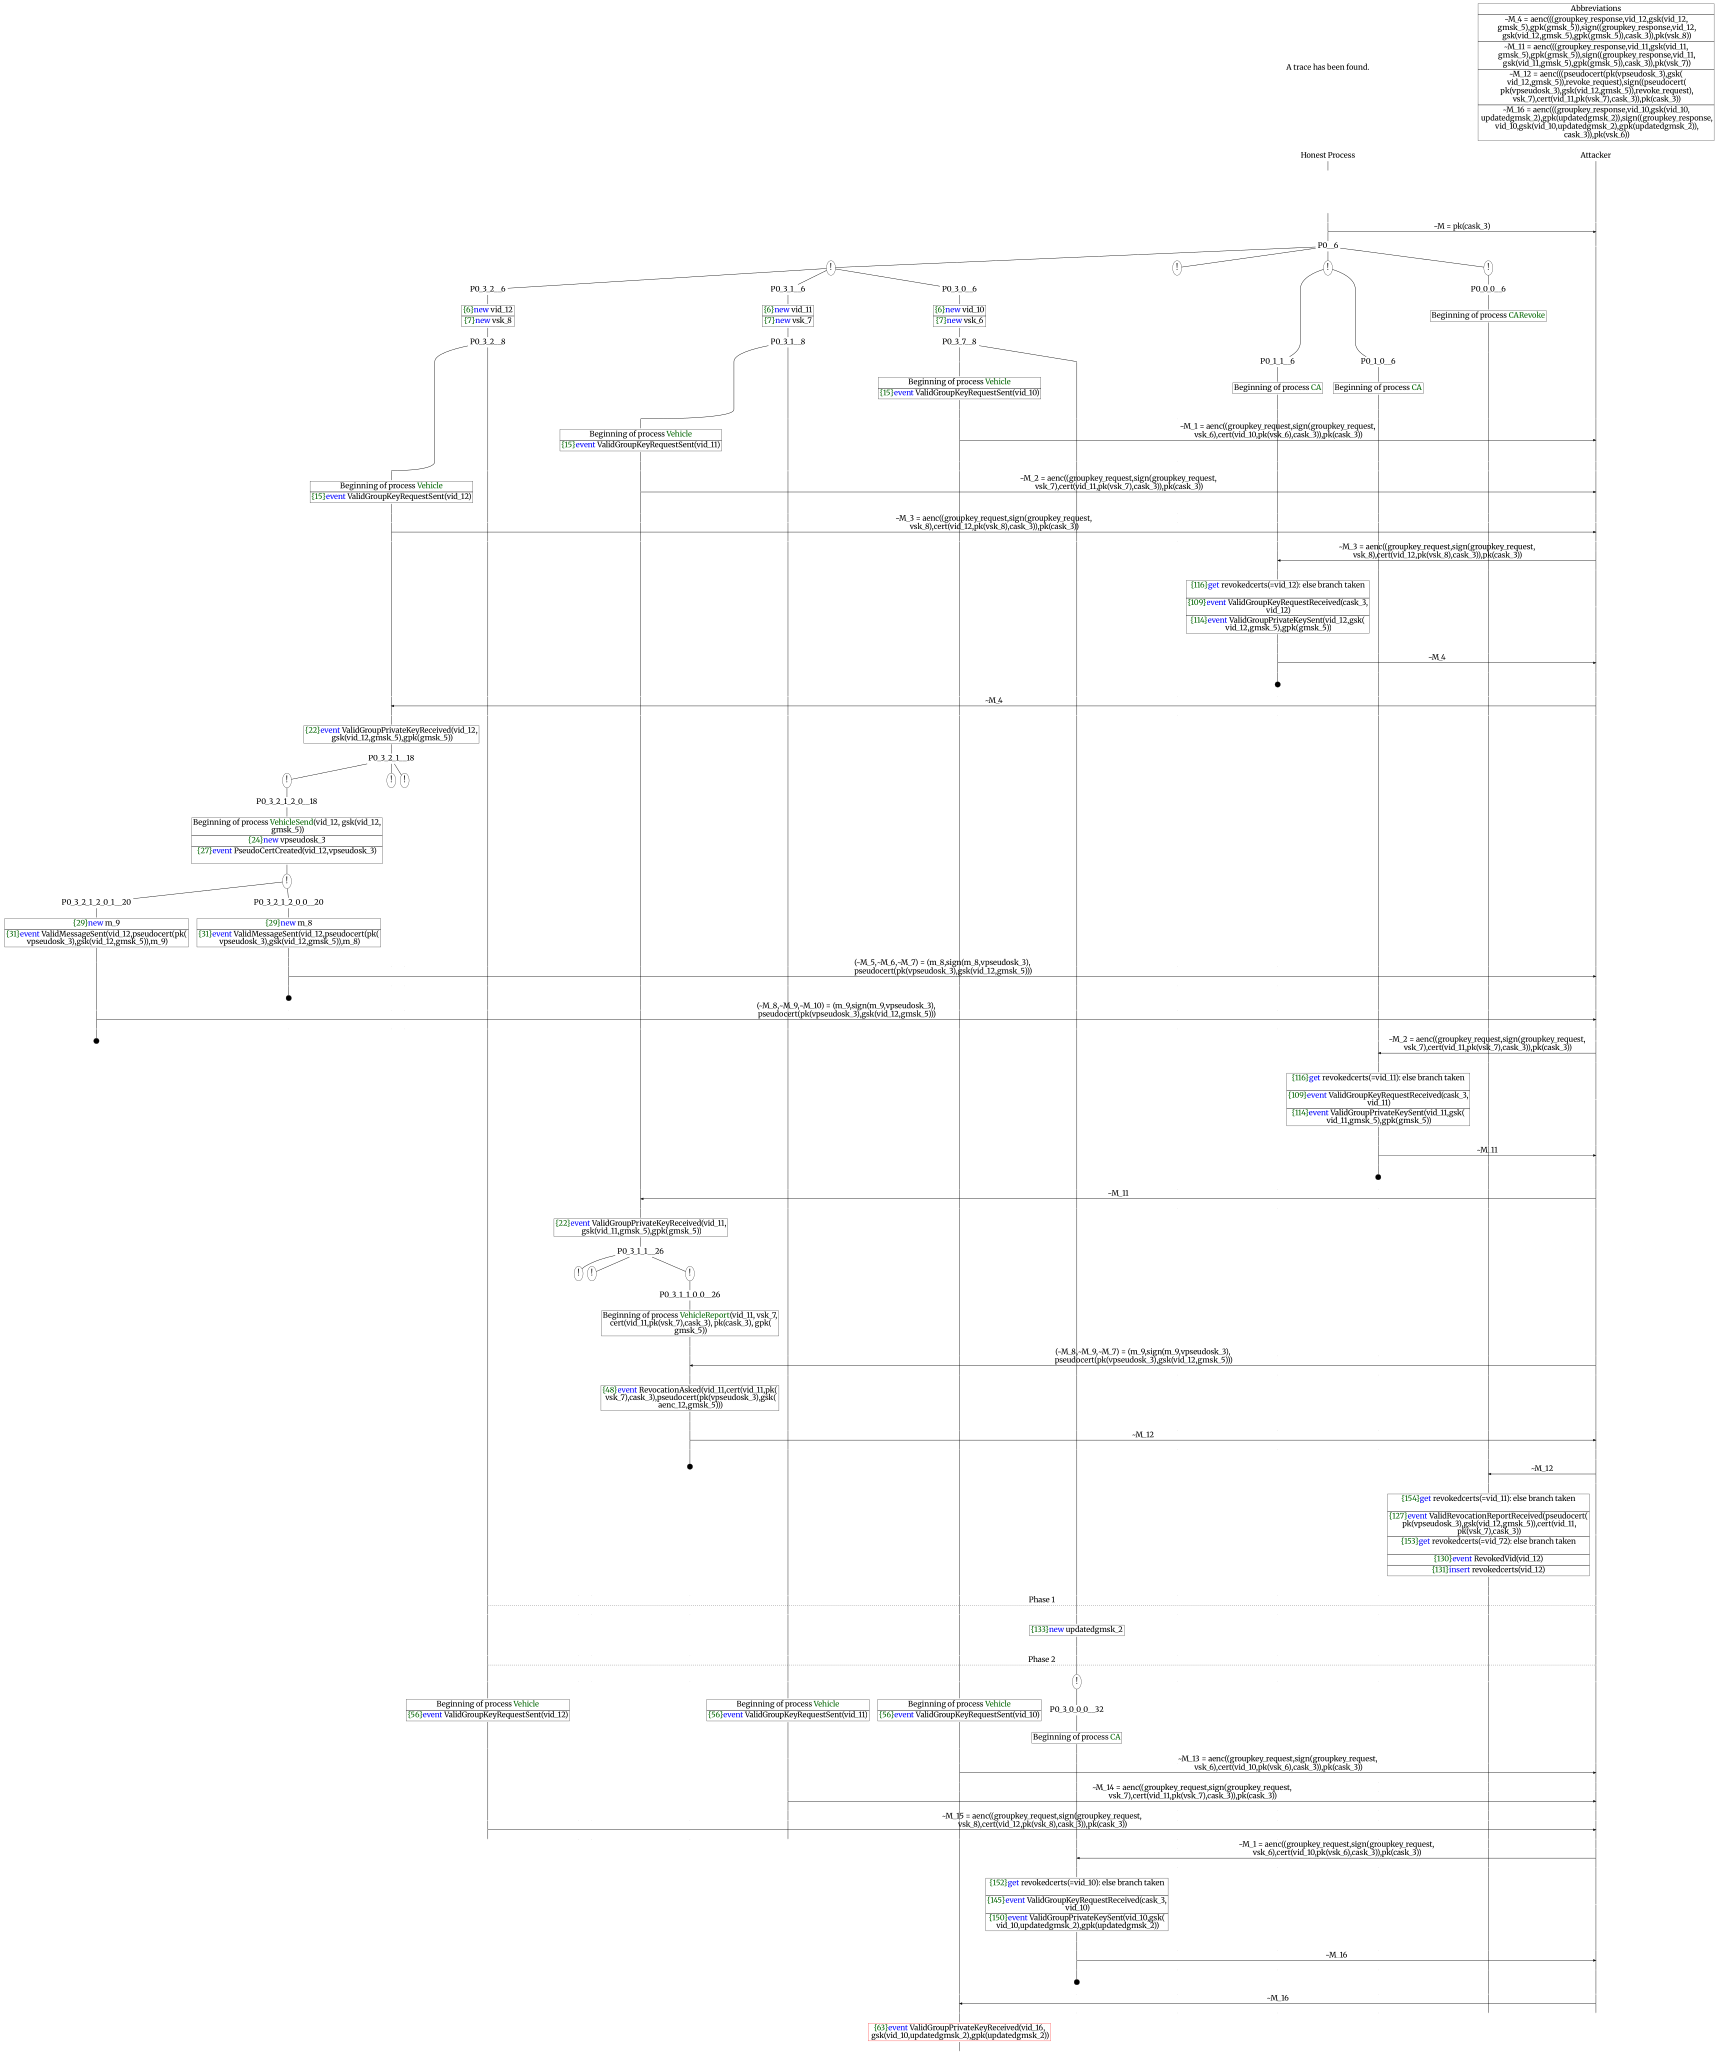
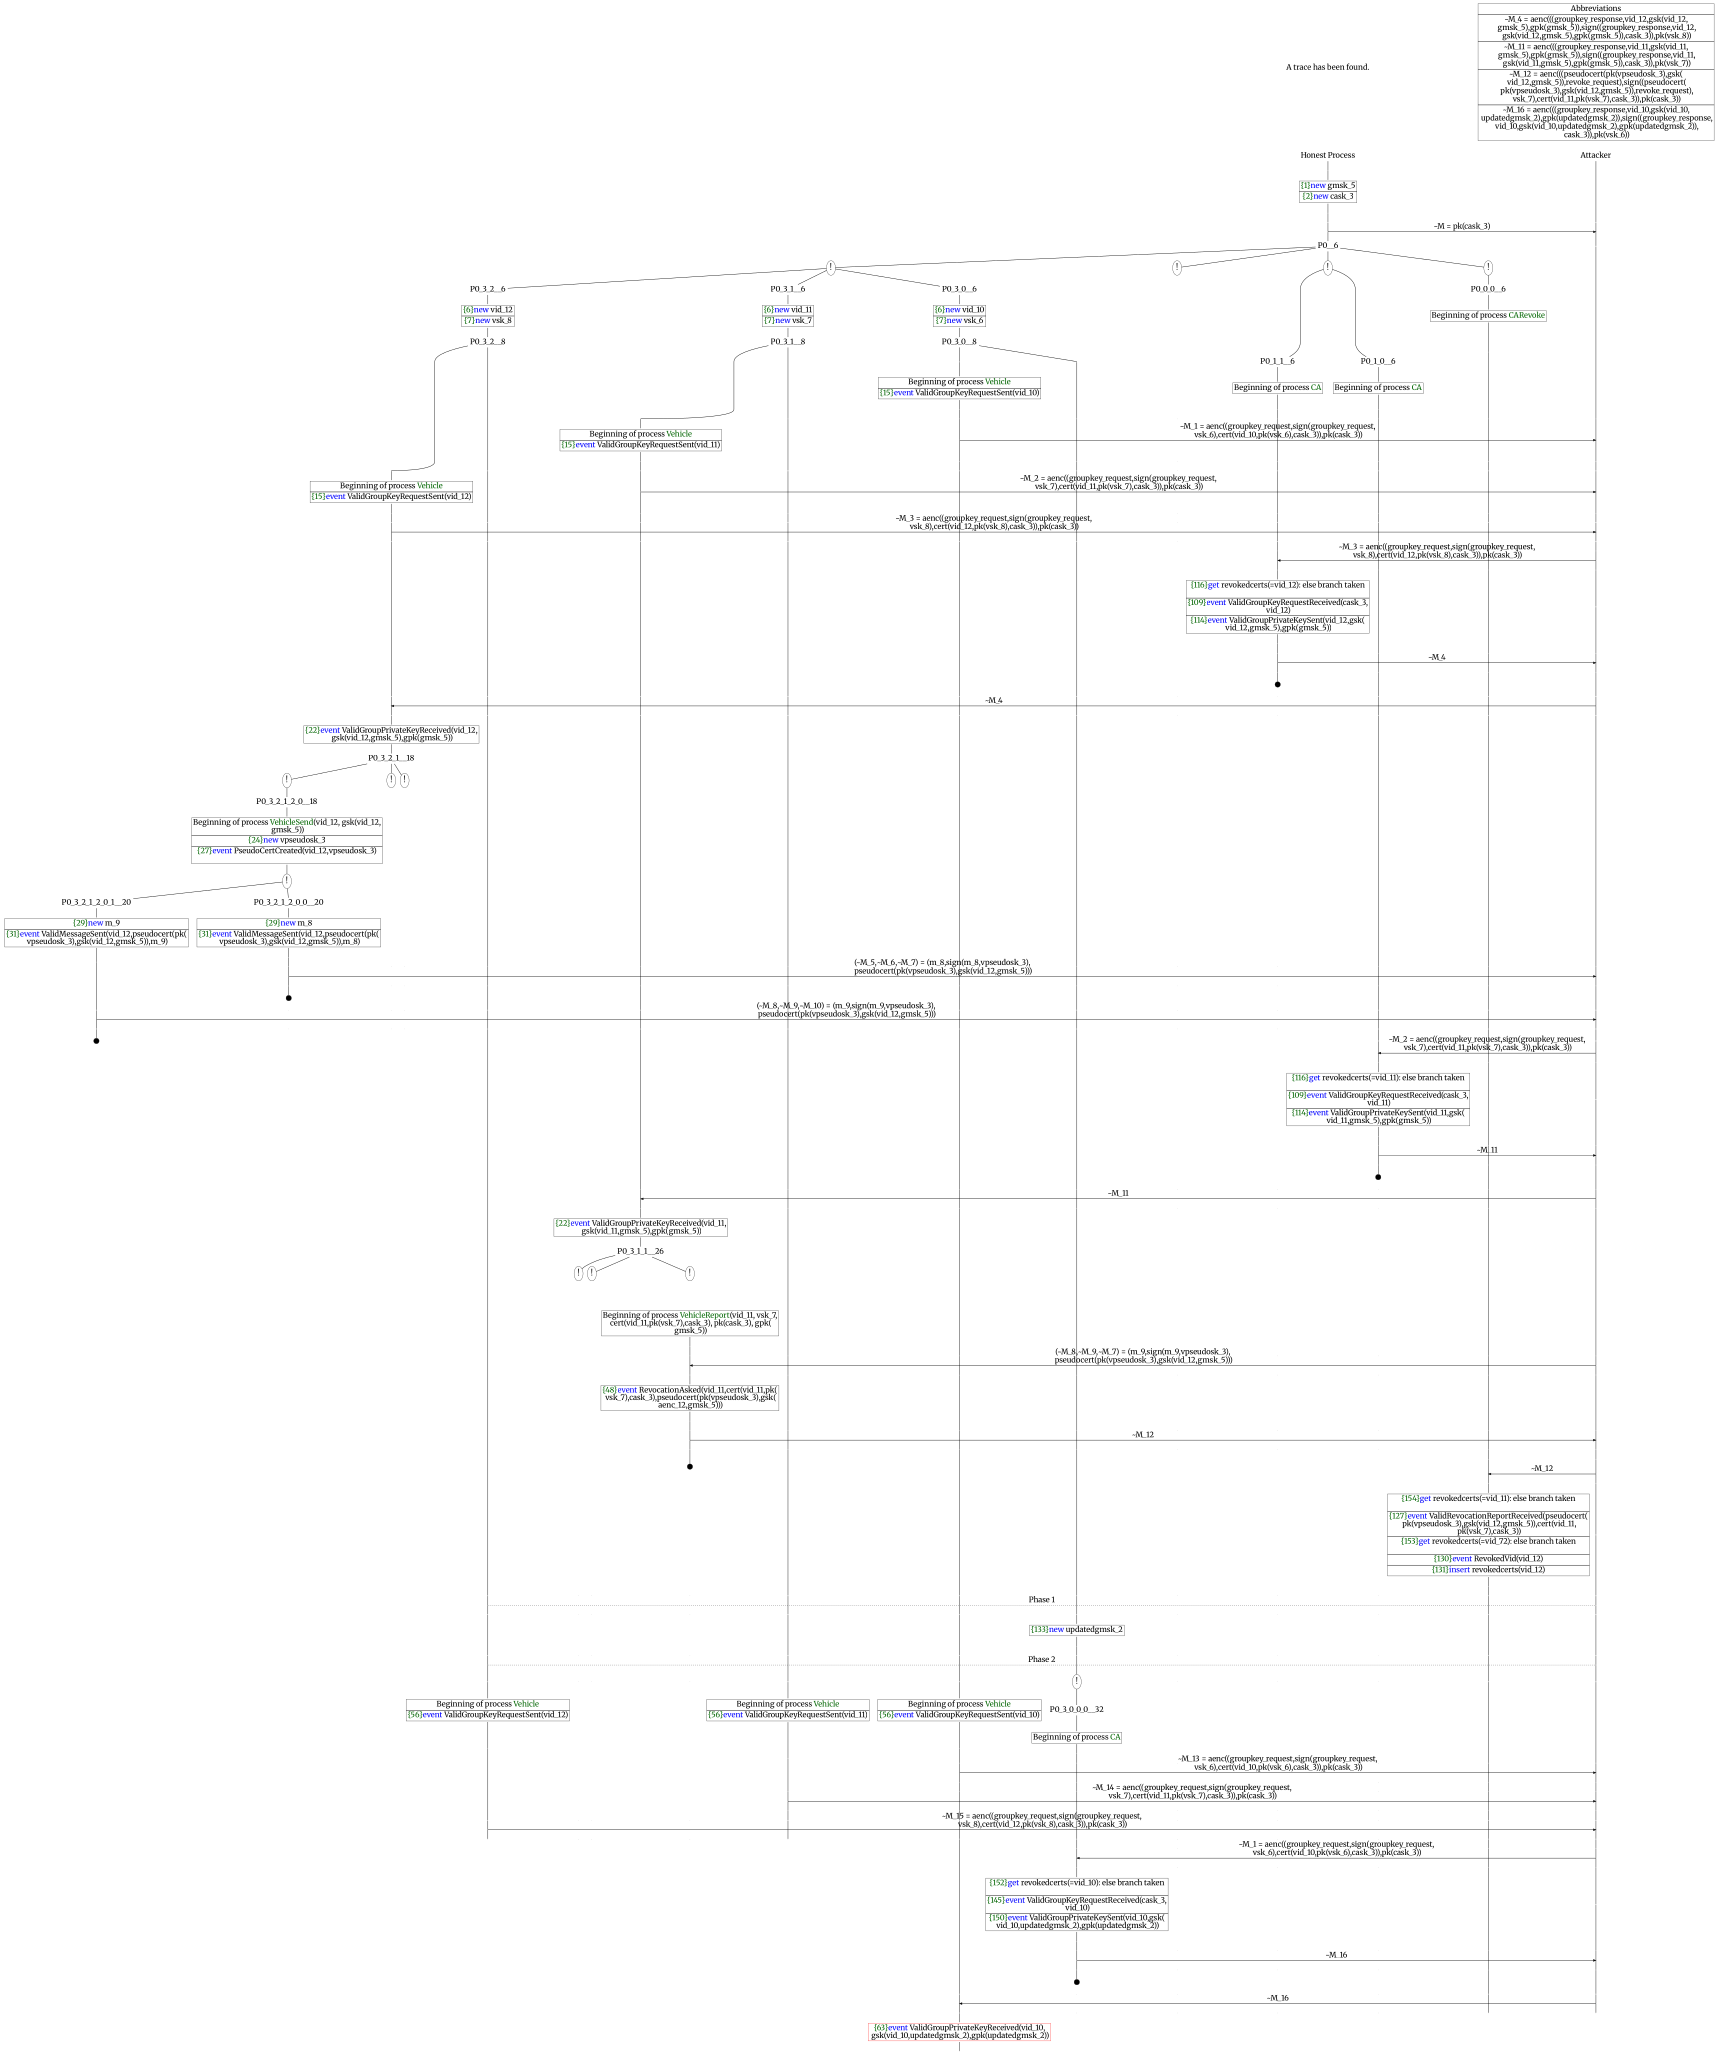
node "{1}": added
node "P0_3_7__8": label "P0_3_7__8" -> "P0_3_0__8"
node "P0_3_1_1_0_0__26": removed
node "{63}": text "ValidGroupPrivateKeyReceived(vid_16," -> "ValidGroupPrivateKeyReceived(vid_10,"
